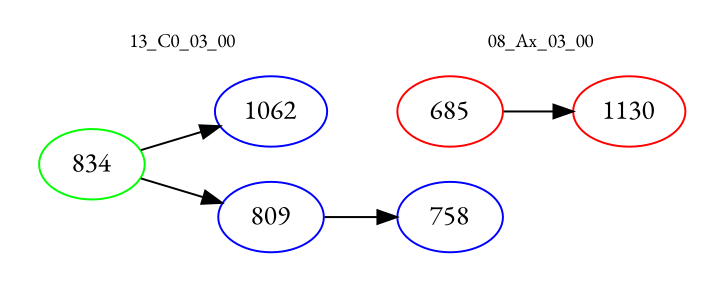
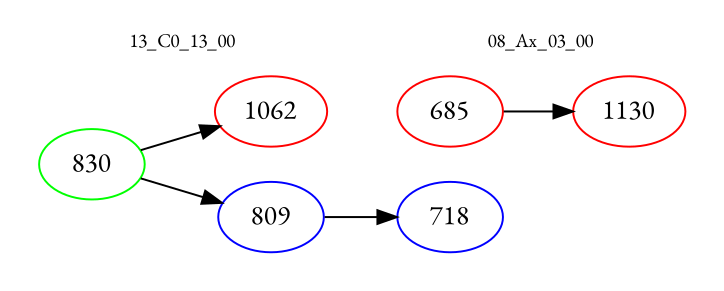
cluster "13_C0_03_00": label "13_C0_03_00" -> "13_C0_13_00"
node "1062": color blue -> red
node "834": label "834" -> "830"
node "758": label "758" -> "718"
